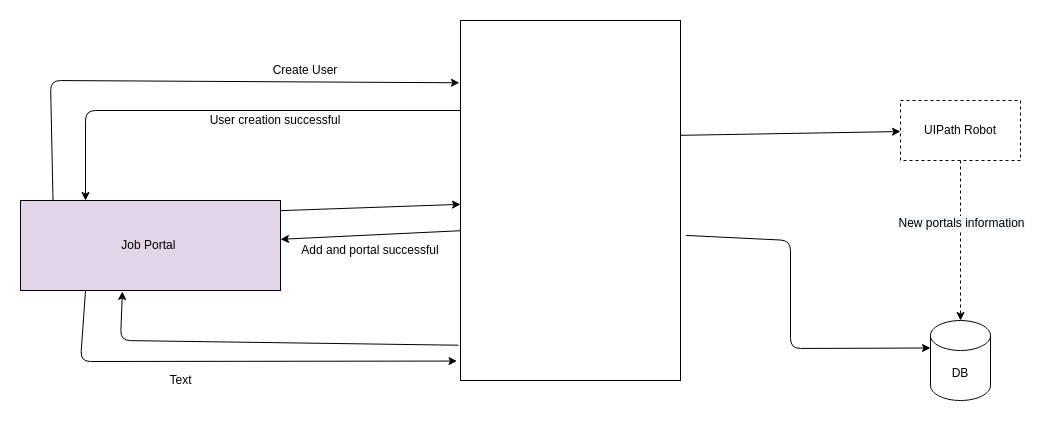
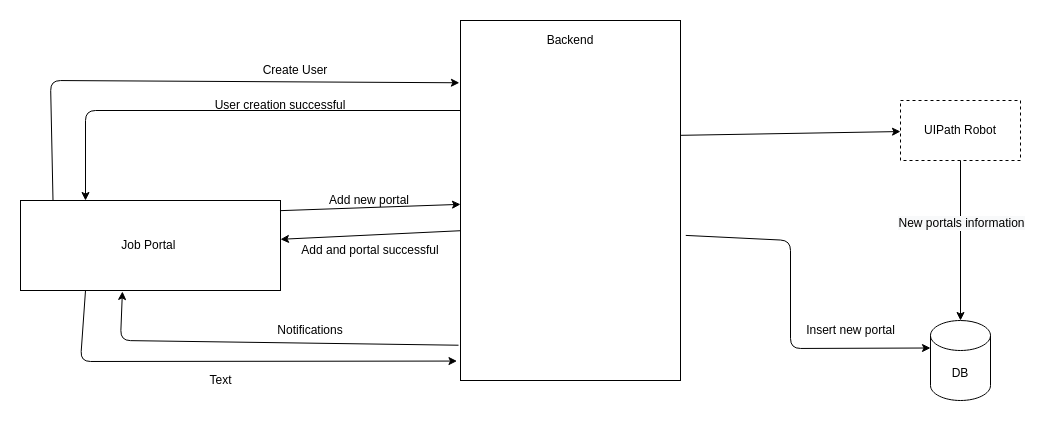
node "Backend": added
node "Create User": moved (306, 71) -> (296, 71)
node "User creation successful": moved (276, 121) -> (281, 106)
node "Add new portal": added
node "Job Portal": fillcolor #e1d5e7 -> #ffffff
edge "UIPath Robot" -> "DB": style dashed -> solid
node "Notifications": added
node "Insert new portal": added
node "Text": moved (181, 381) -> (221, 381)
